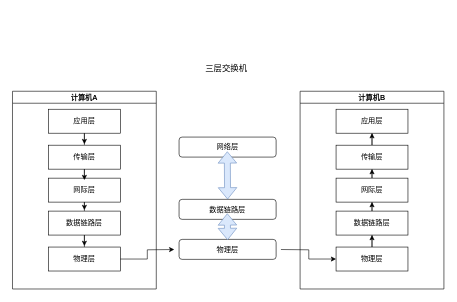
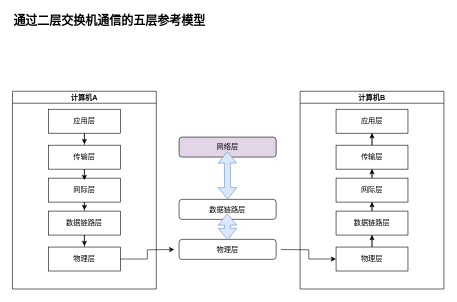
node "通过二层交换机通信的五层参考模型": added
node "三层交换机": removed
node "网络层": fillcolor #ffffff -> #e1d5e7
